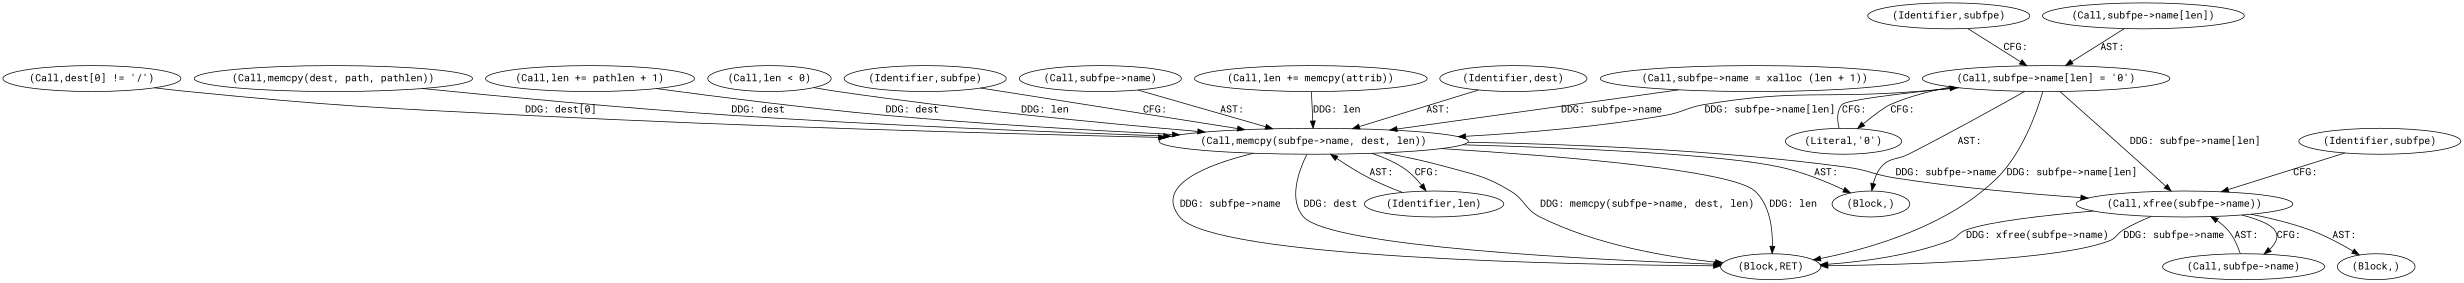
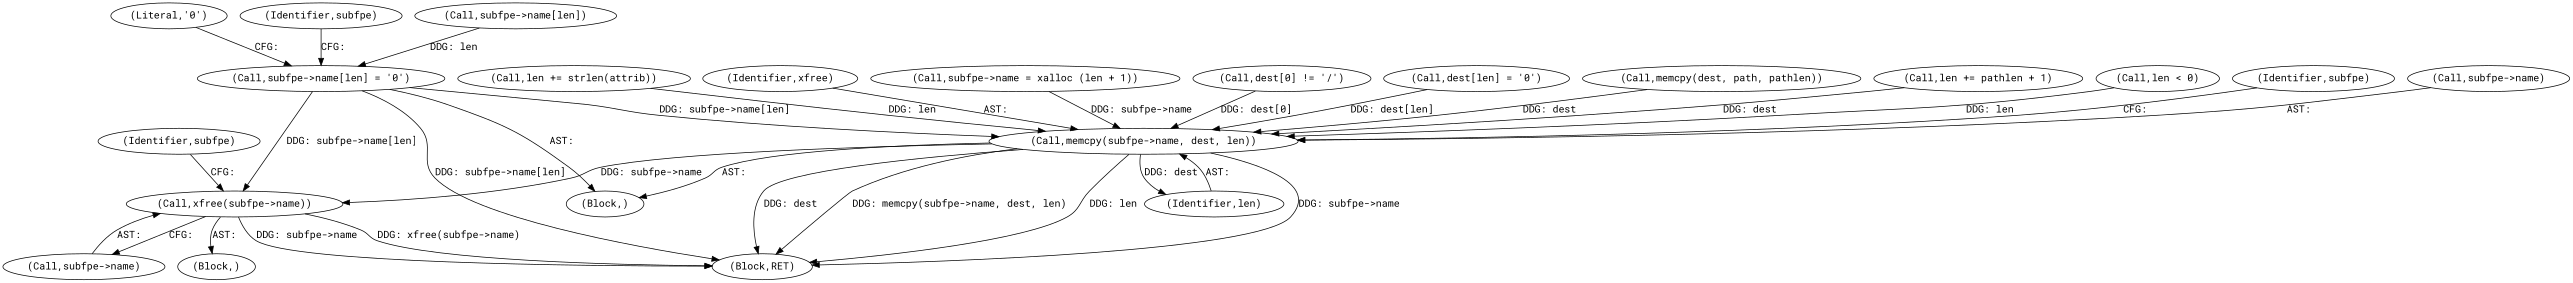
edge "(Call,subfpe->name[len])" -> "(Call,subfpe->name[len] = '0')": label "AST: " -> "DDG: len"
node "(Call,len += memcpy(attrib))": label "(Call,len += memcpy(attrib))" -> "(Call,len += strlen(attrib))"
node "(Call,dest[len] = '0')": added
node "(Identifier,dest)": label "(Identifier,dest)" -> "(Identifier,xfree)"
edge "(Call,subfpe->name[len] = '0')" -> "(Literal,'0')": removed, label "CFG:"
edge "(Call,memcpy(subfpe->name, dest, len))" -> "(Identifier,len)": label "CFG: " -> "DDG: dest"
